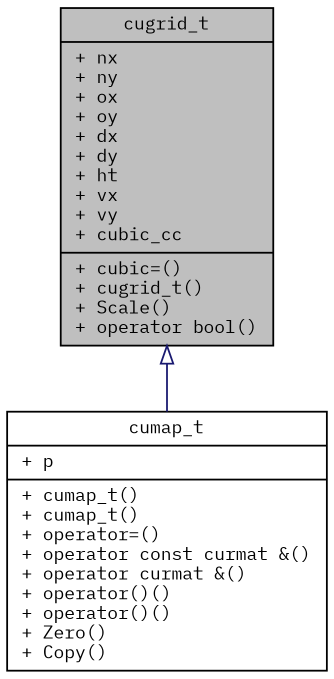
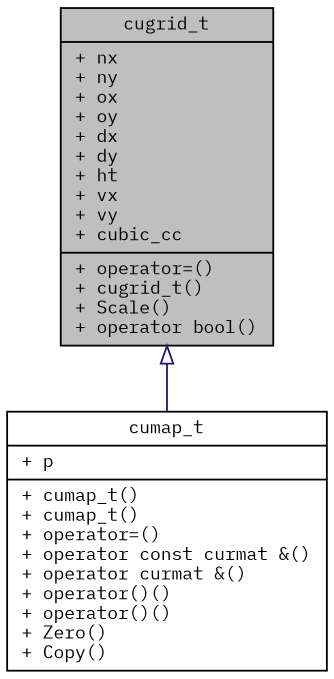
node "cugrid_t": text "+ cubic=()" -> "+ operator=()"
